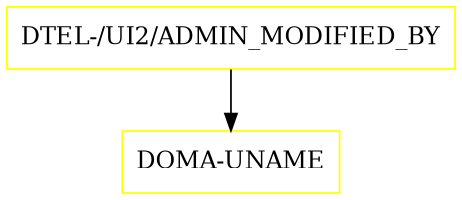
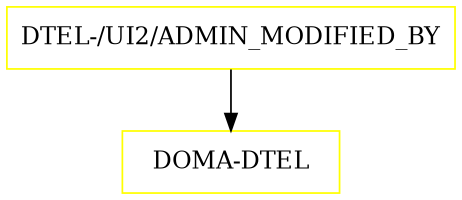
node "DOMA-UNAME": label "DOMA-UNAME" -> "DOMA-DTEL"
